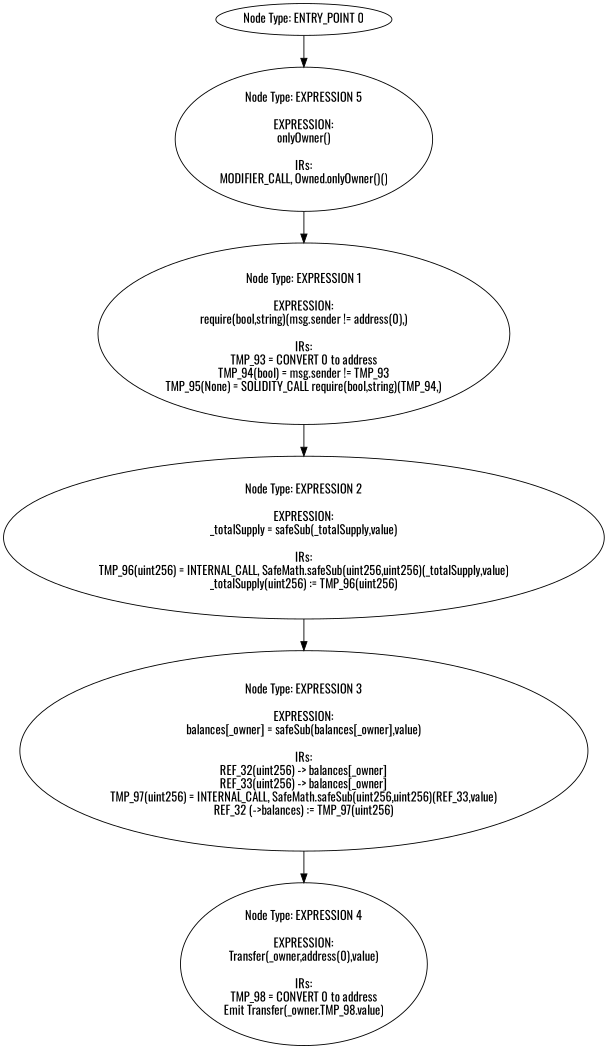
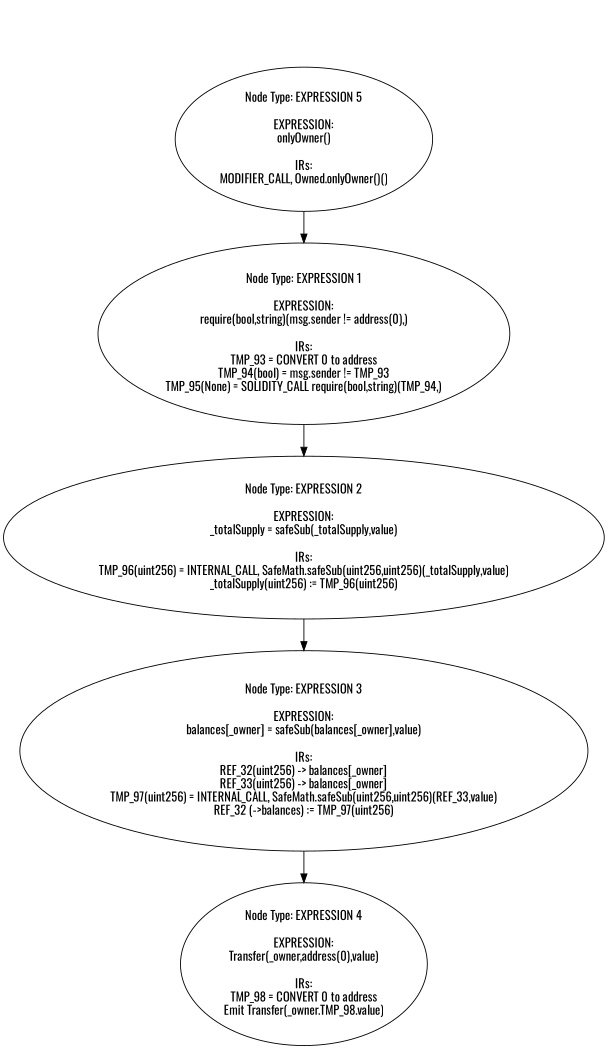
node "Node Type: ENTRY_POINT 0": removed
